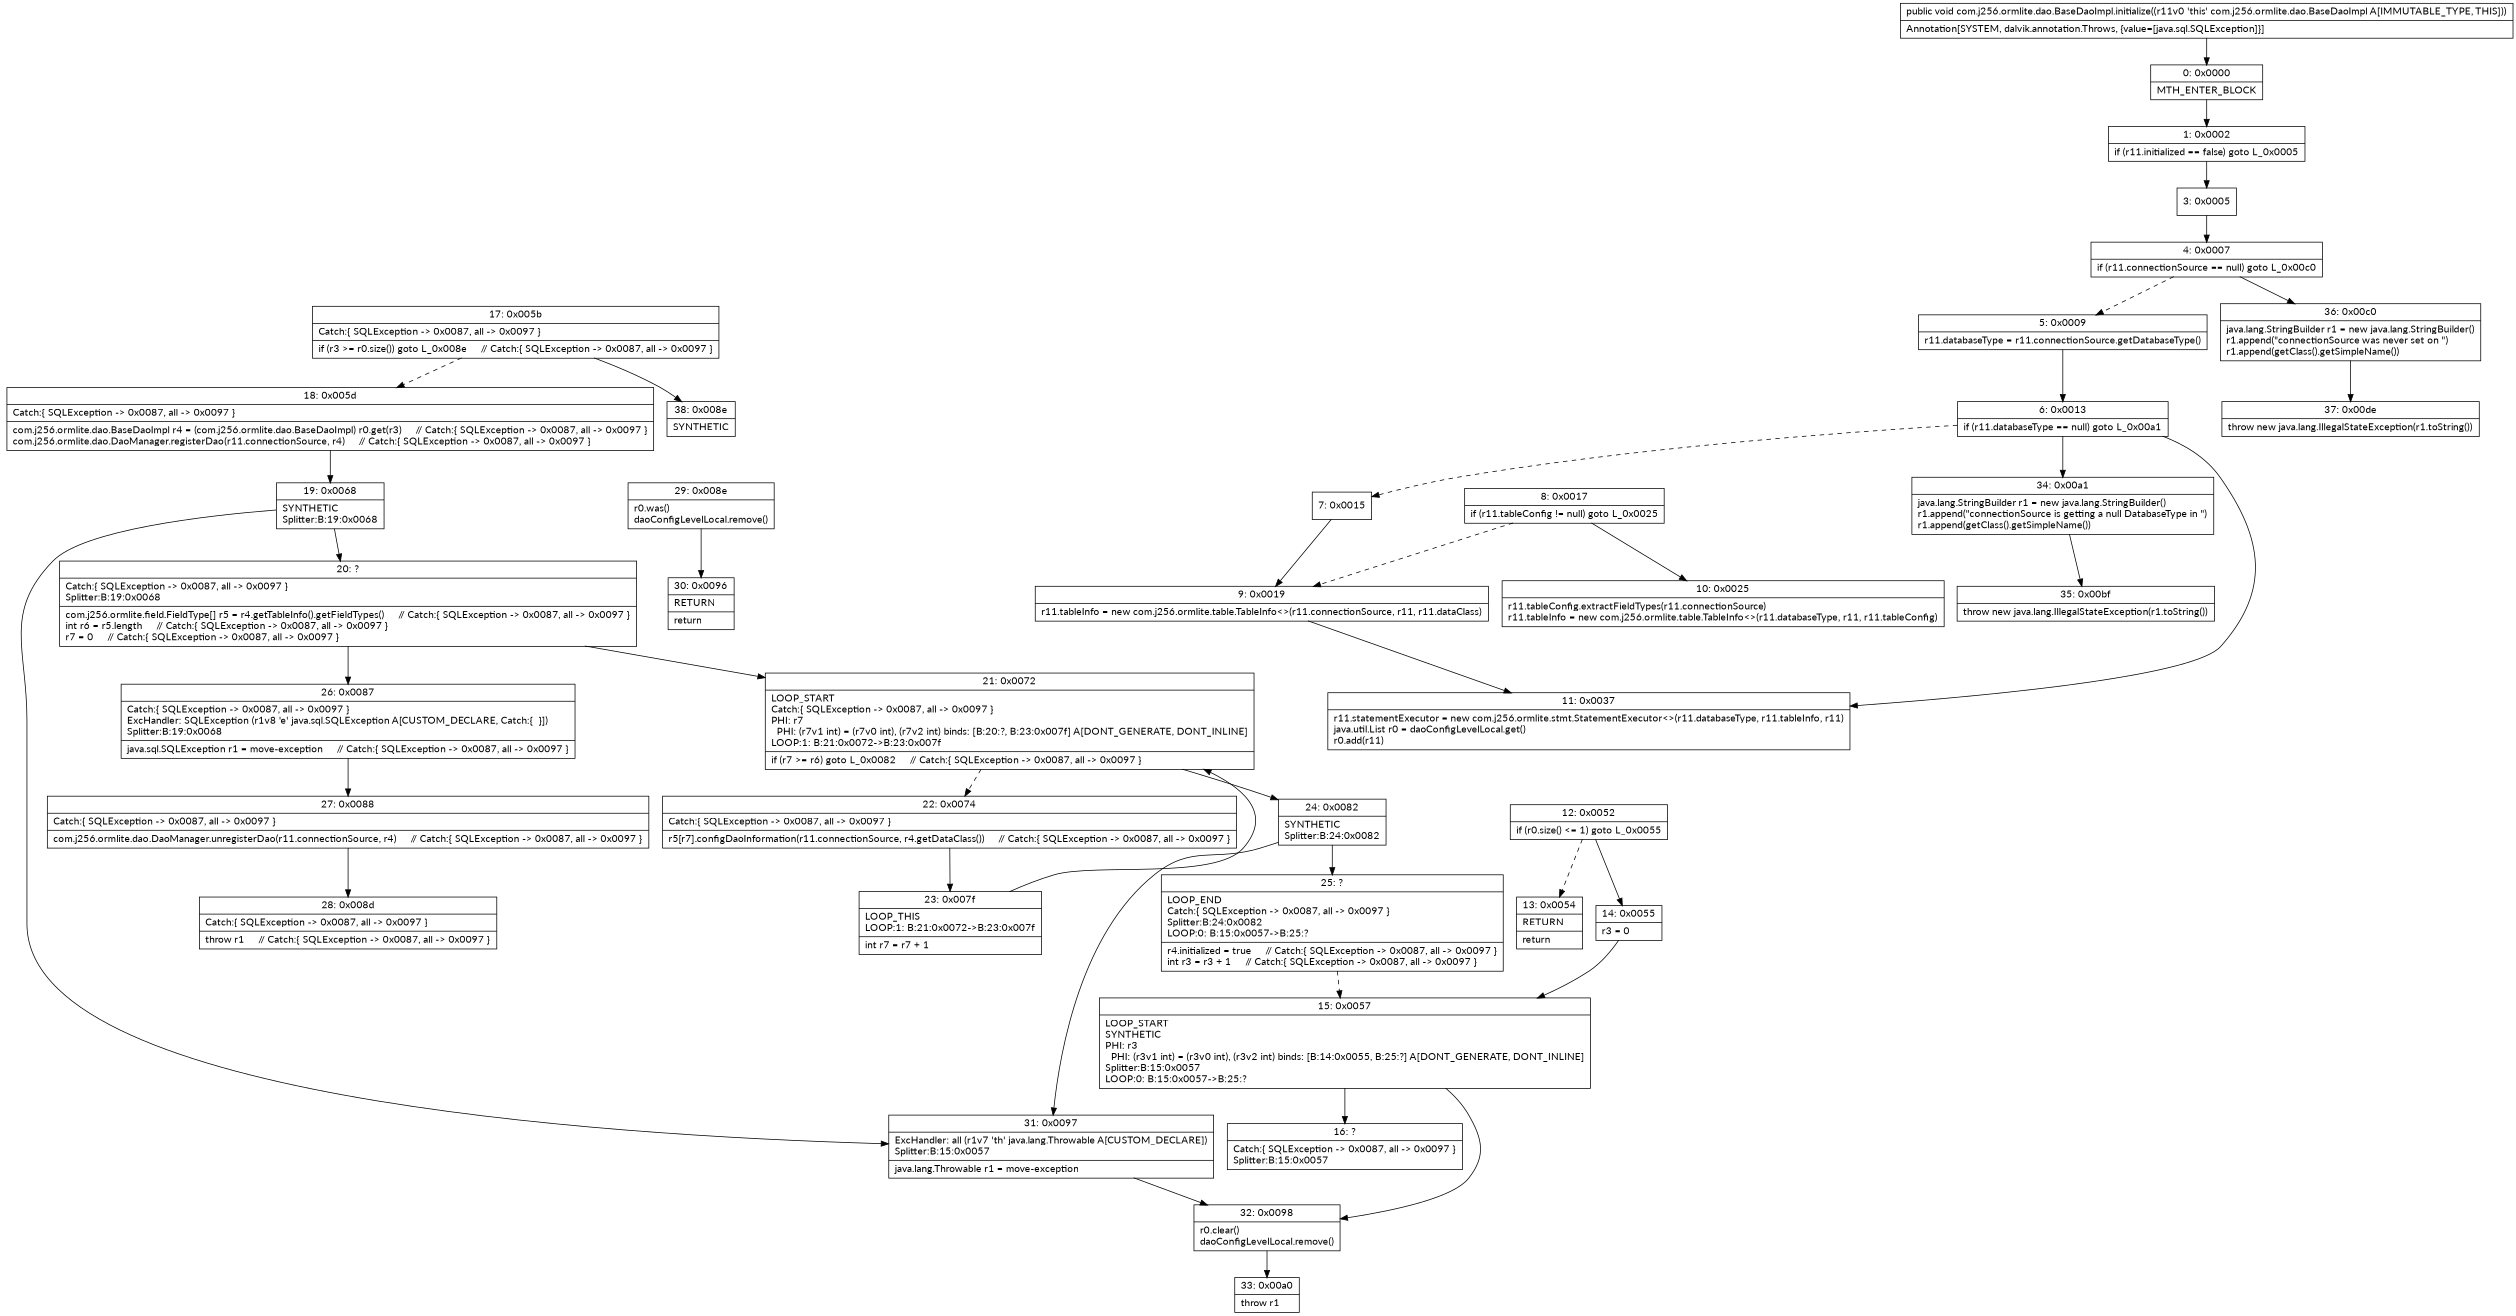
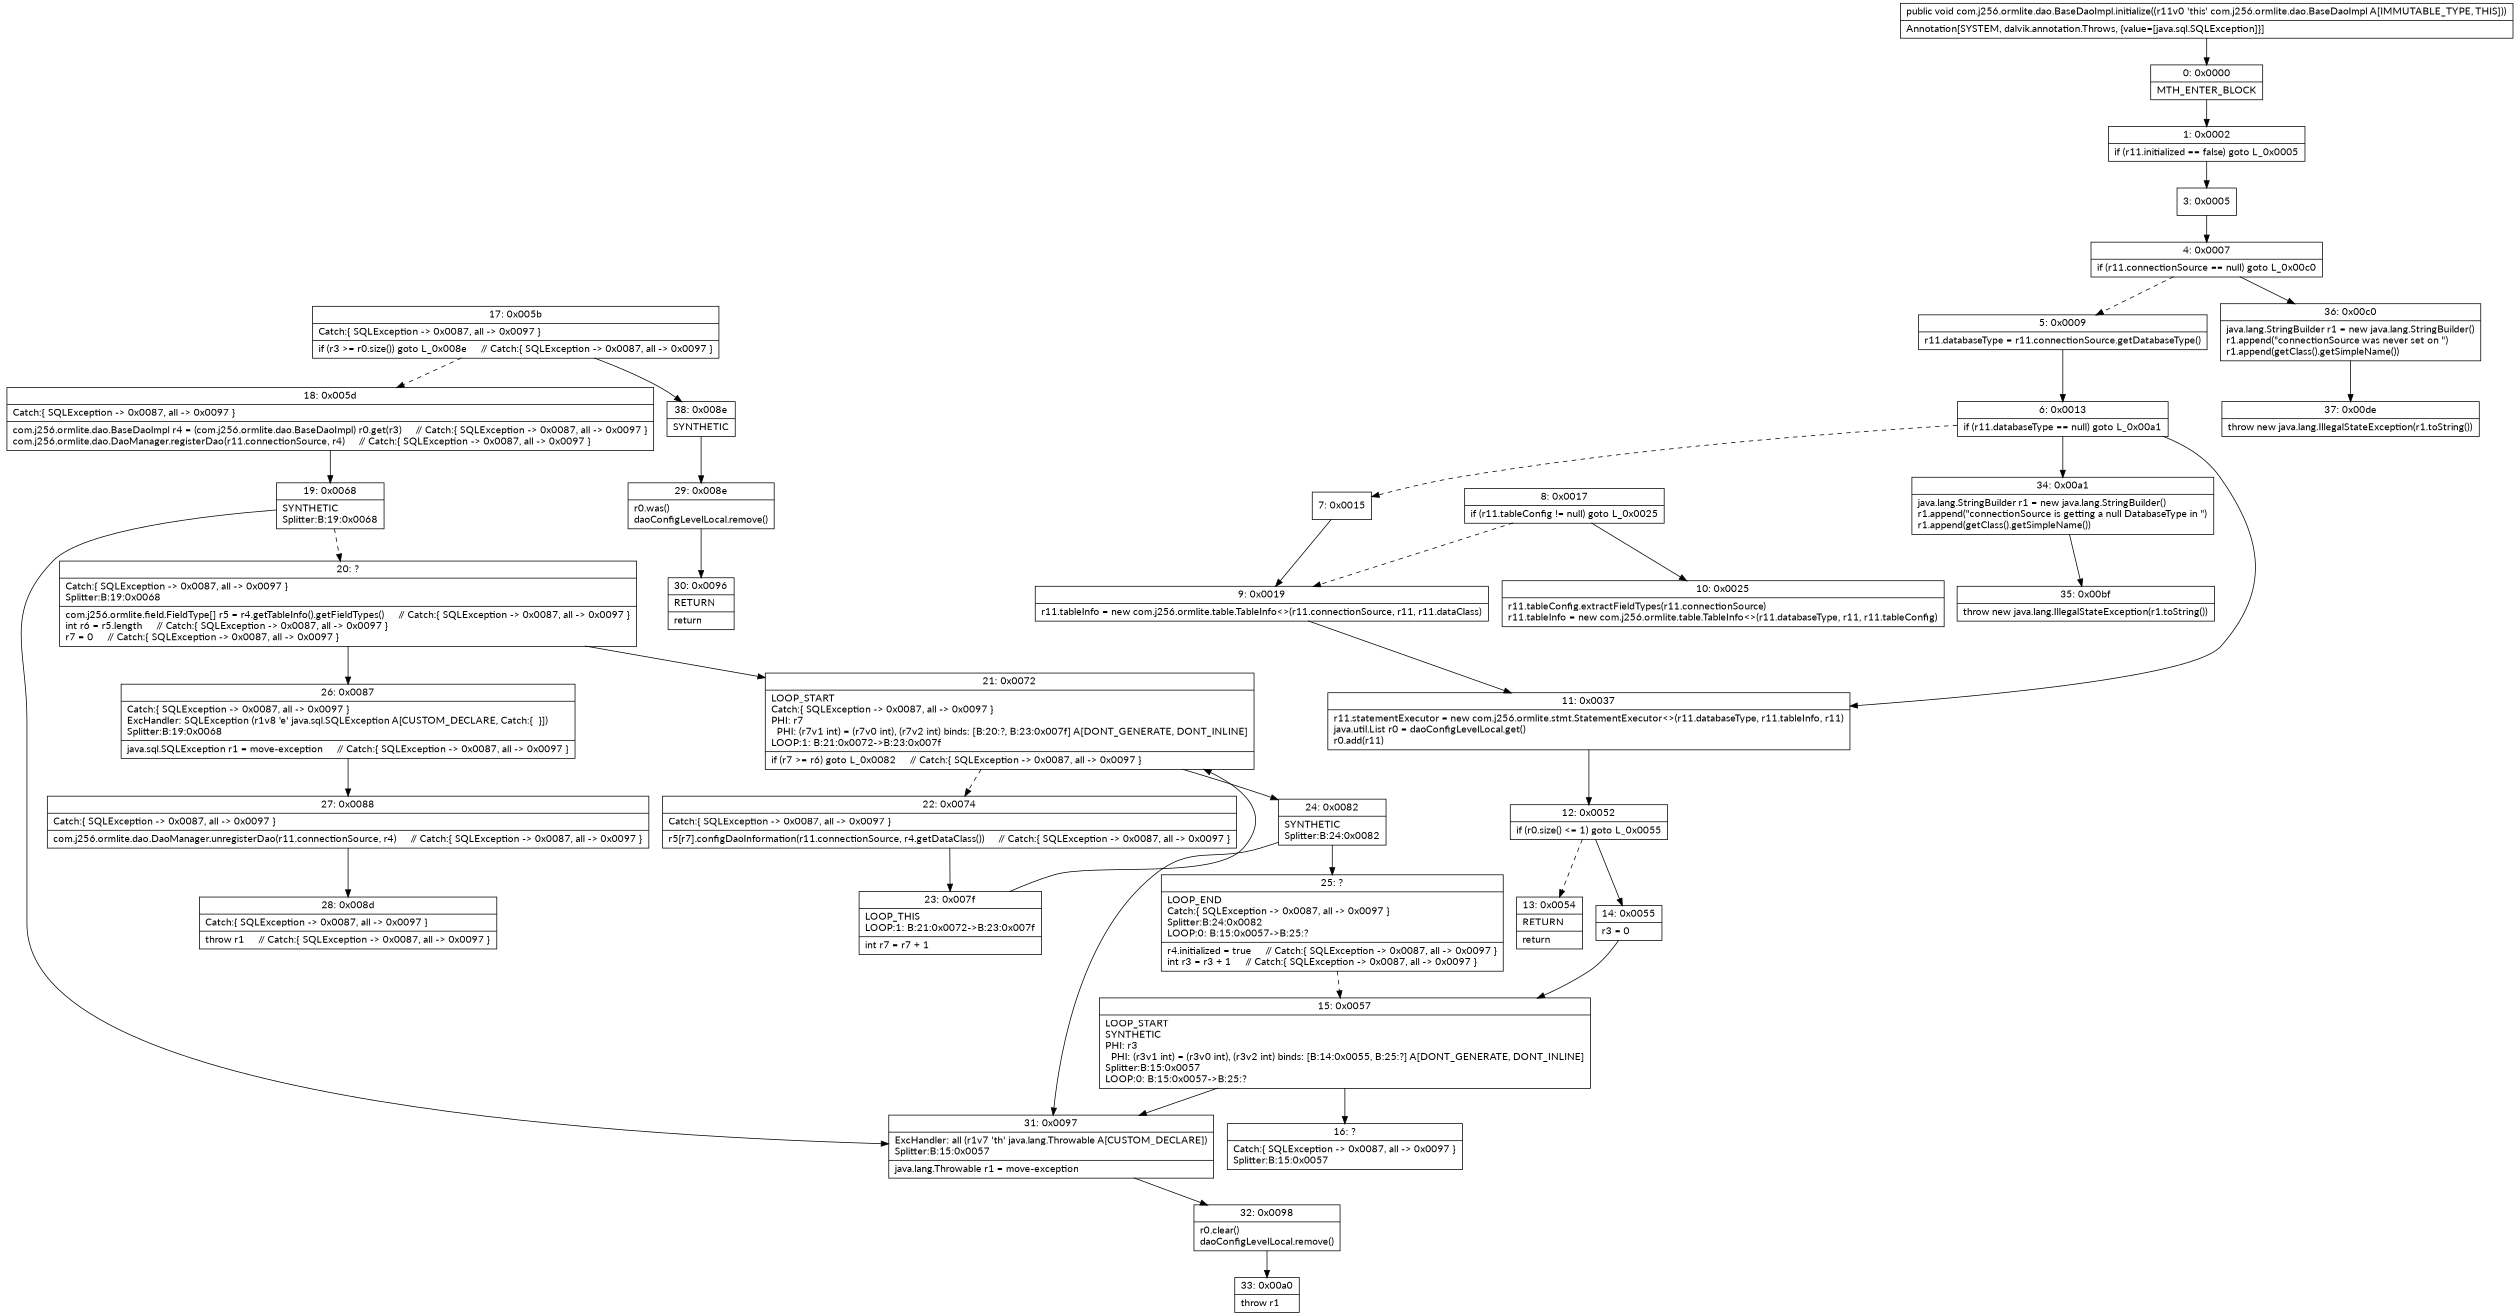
edge "38: 0x008e" -> "29: 0x008e": added
edge "19: 0x0068" -> "20: ?": style solid -> dashed
edge "11: 0x0037" -> "12: 0x0052": added
edge "15: 0x0057" -> "32: 0x0098": now "15: 0x0057" -> "31: 0x0097"
